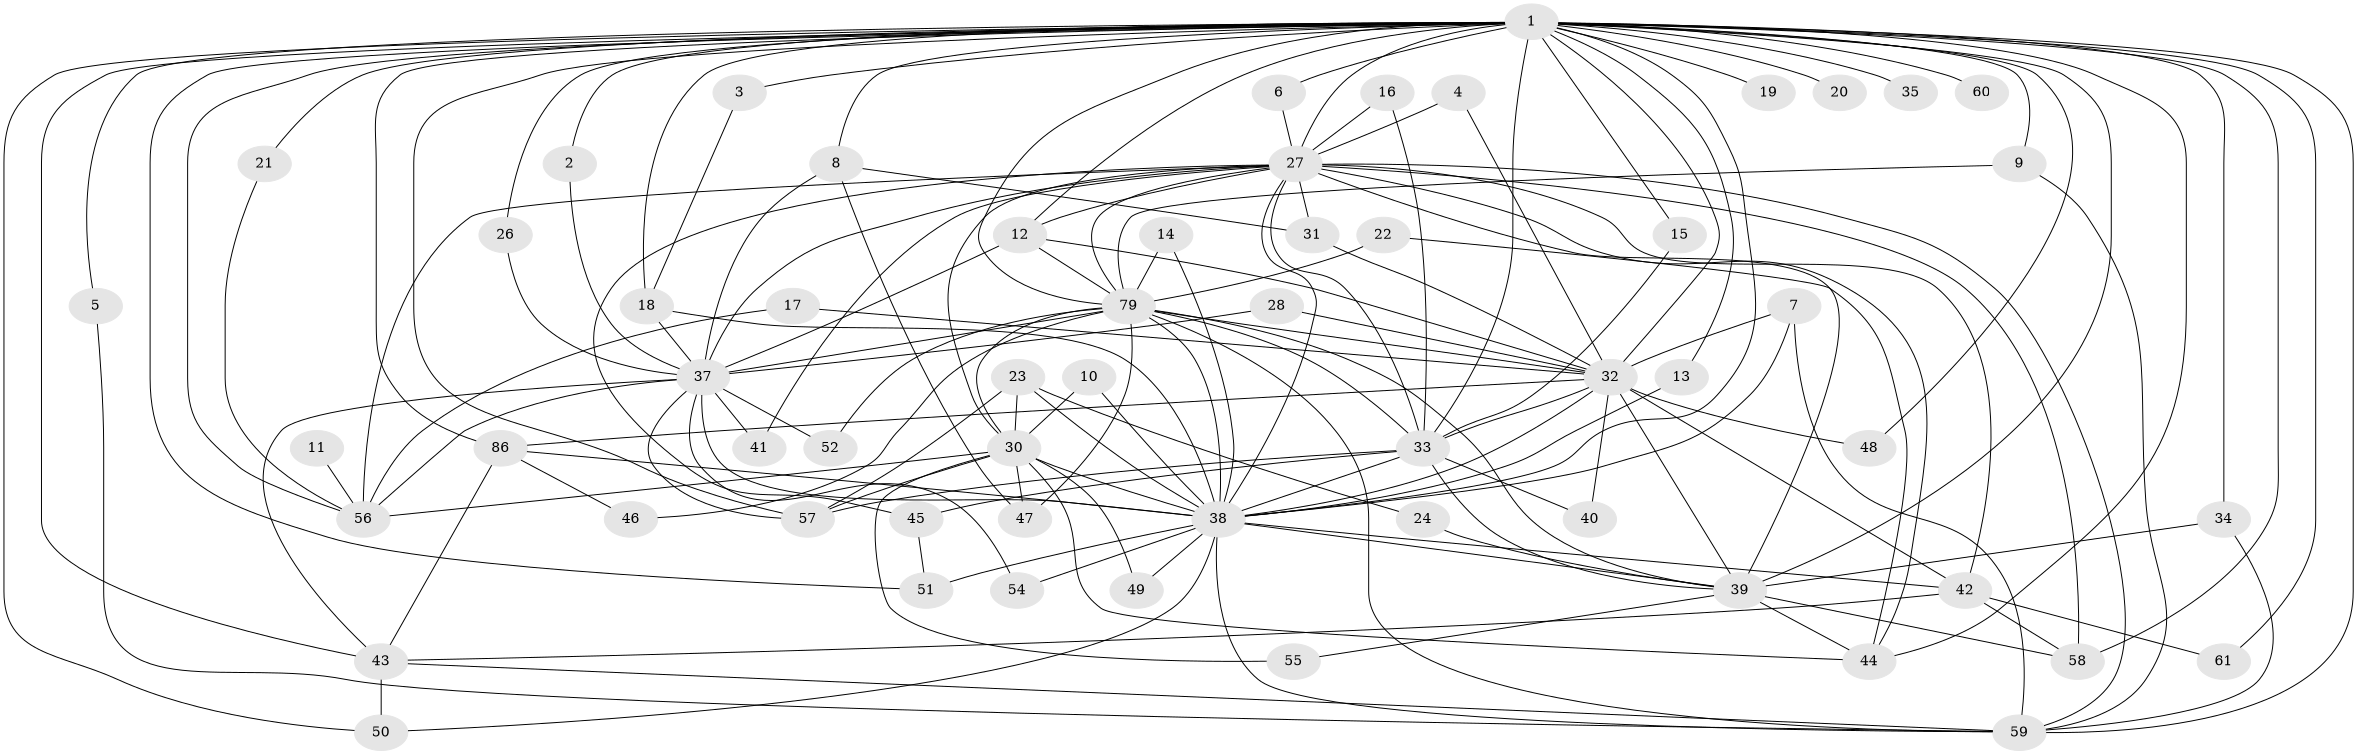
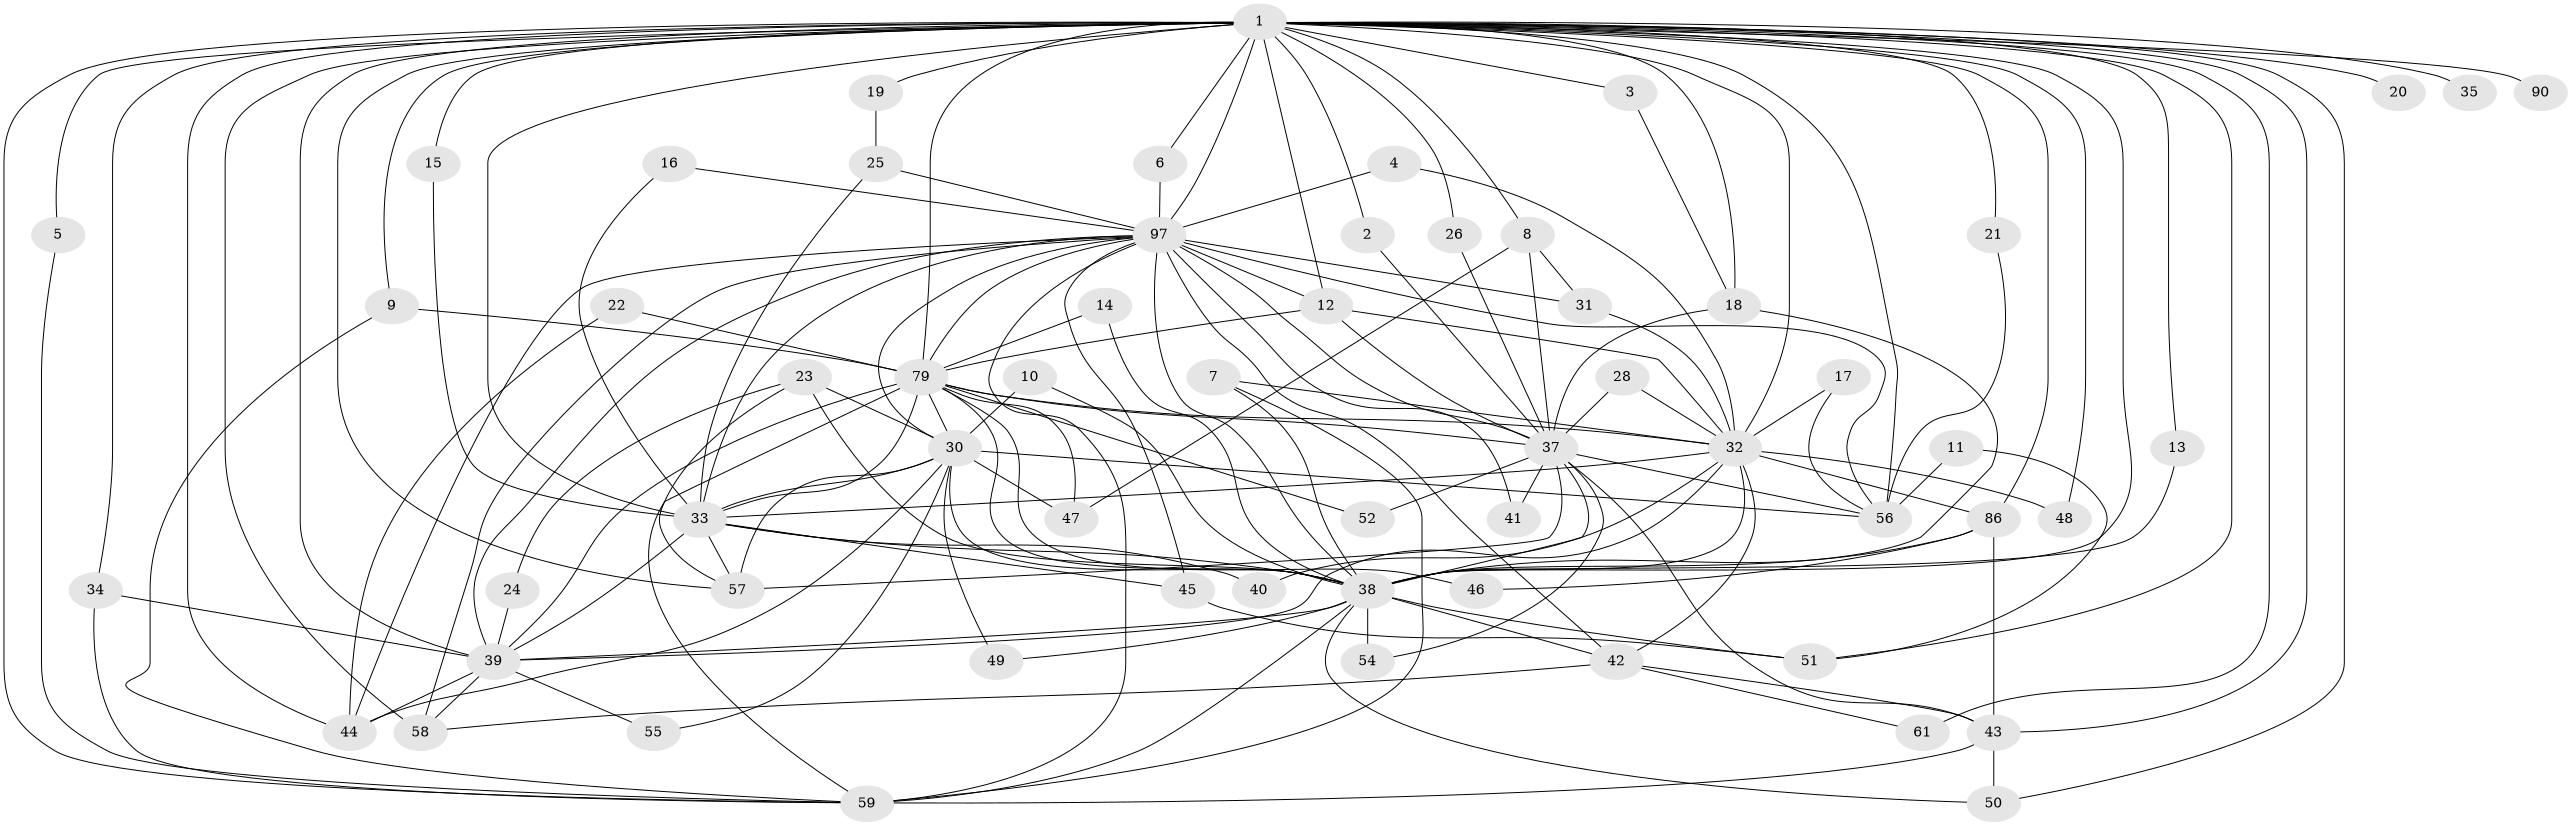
node "60": label "60" -> "90"
node "25": added
node "27": label "27" -> "97"
edge "30" -- "33": added
edge "11" -- "51": added
